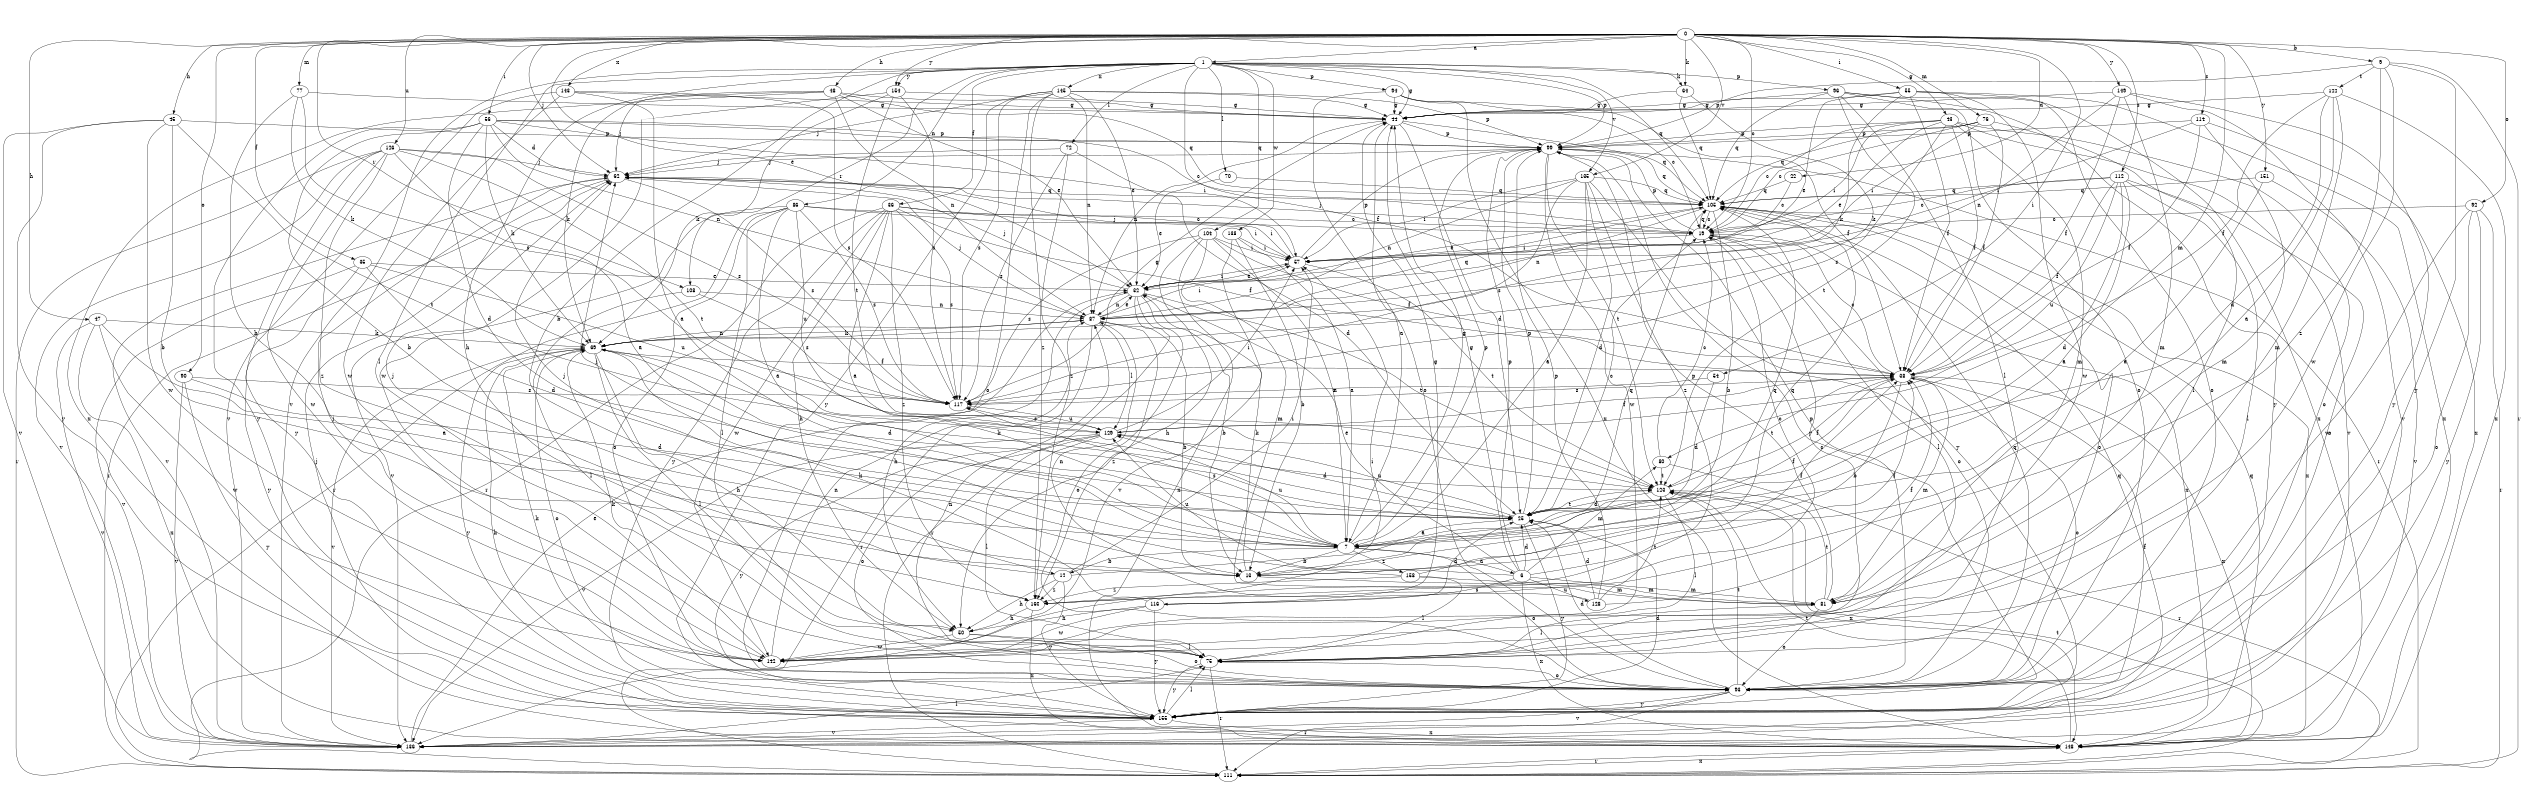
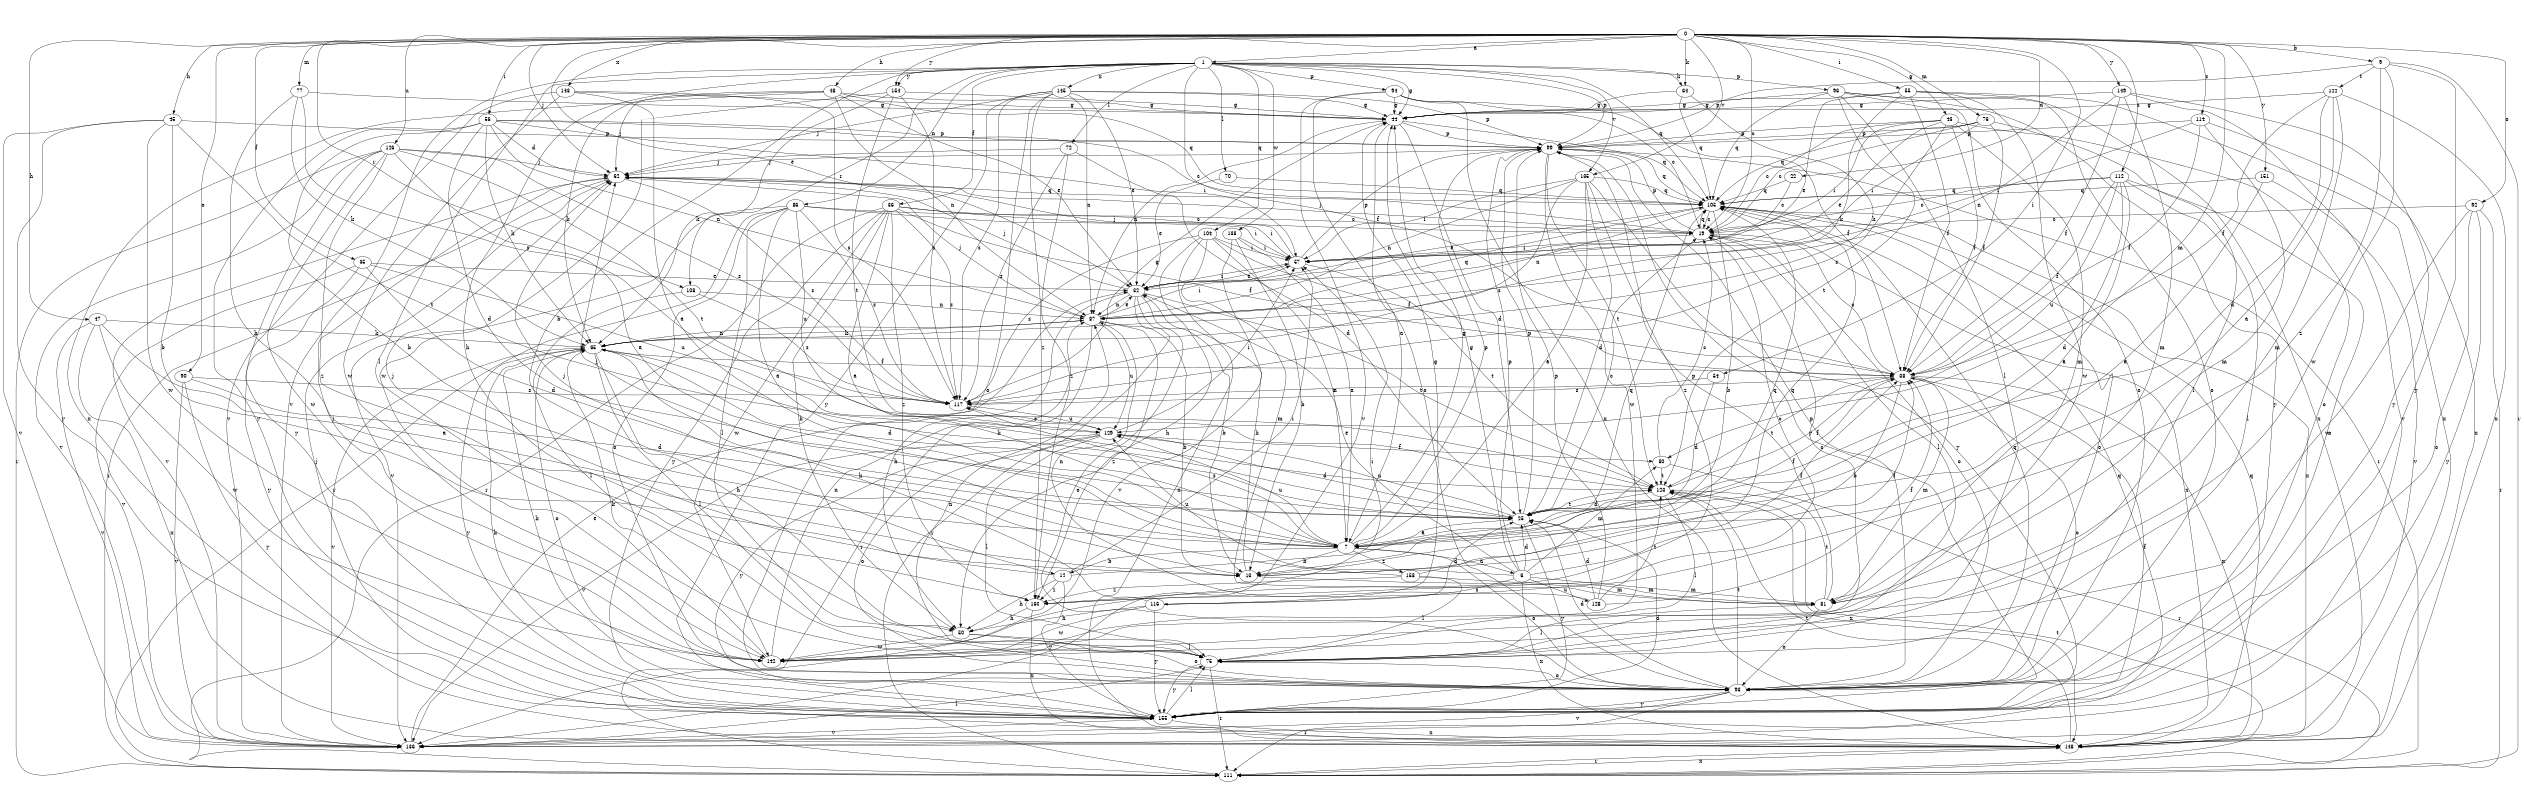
node "69": label "69" -> "65"
edge "87" -> "129": label "l" -> "u"
edge "129" -> "38": now "129" -> "80"
edge "43" -> "136": now "94" -> "136"
